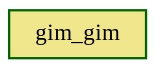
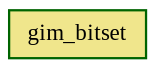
node "gim_gim": label "gim_gim" -> "gim_bitset"
